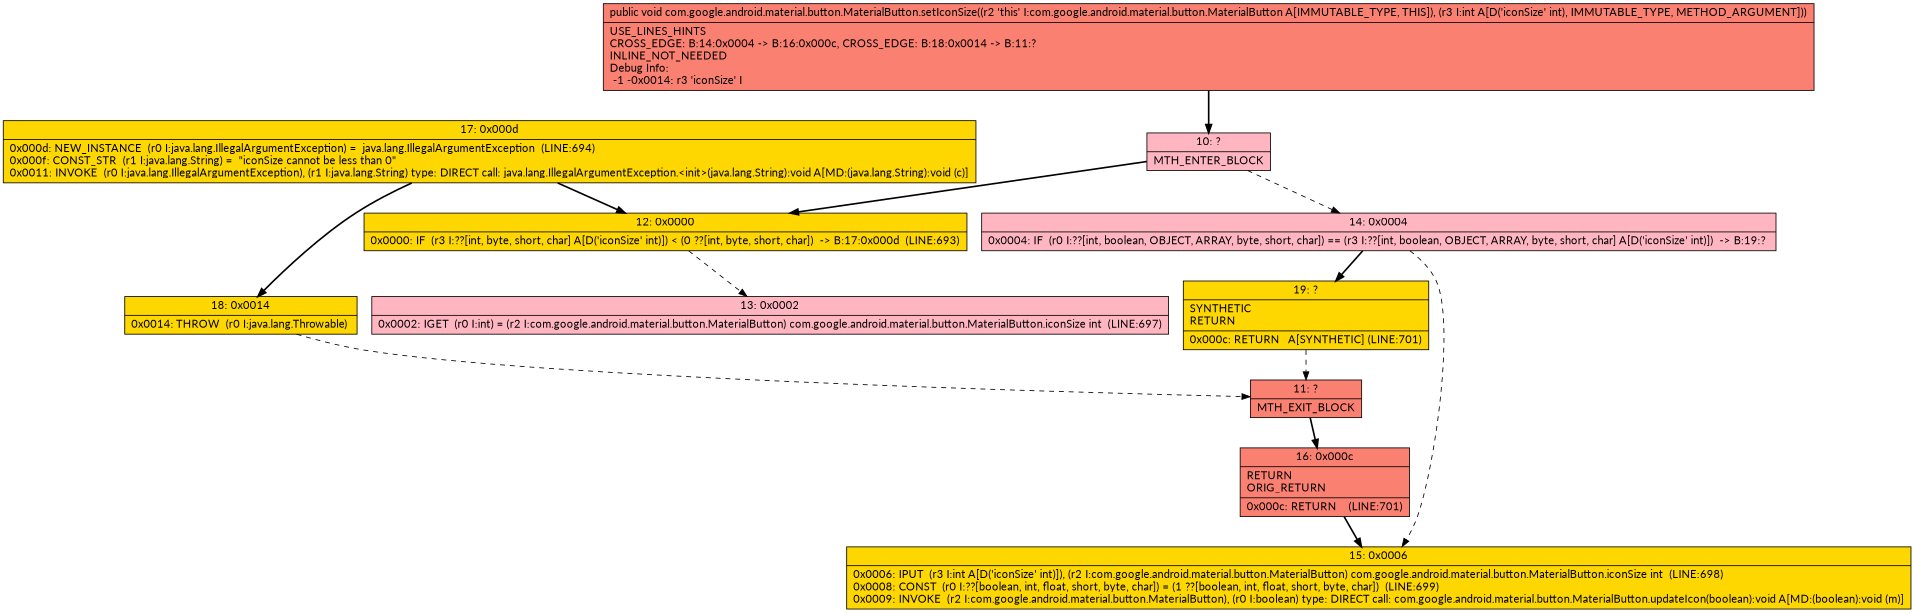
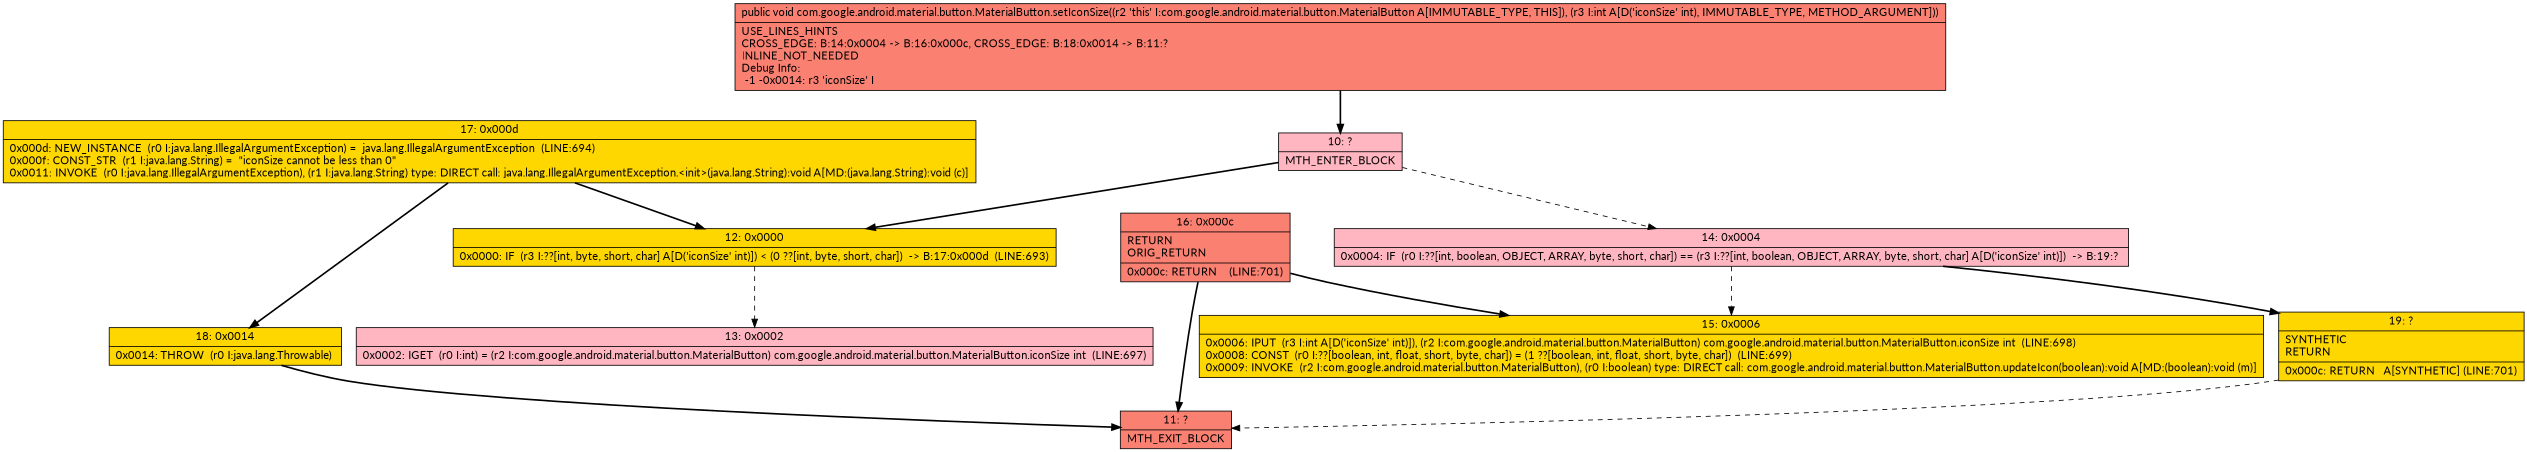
edge "18: 0x0014" -> "11: ?": style dashed -> bold
edge "11: ?" -> "16: 0x000c": reversed
